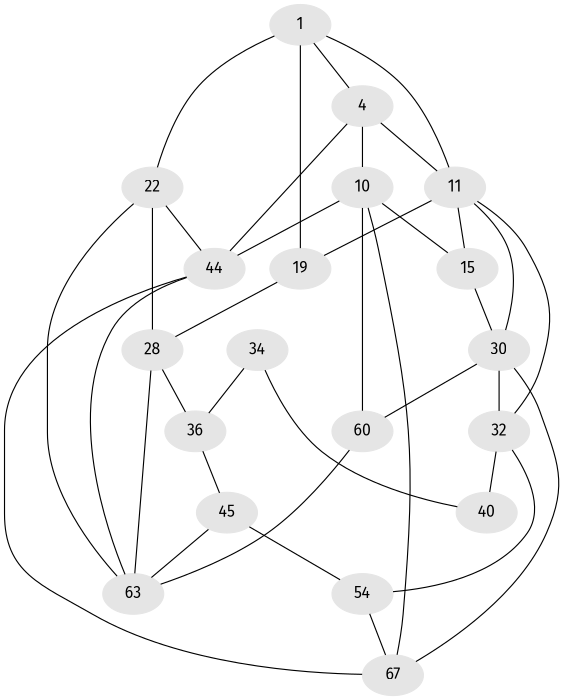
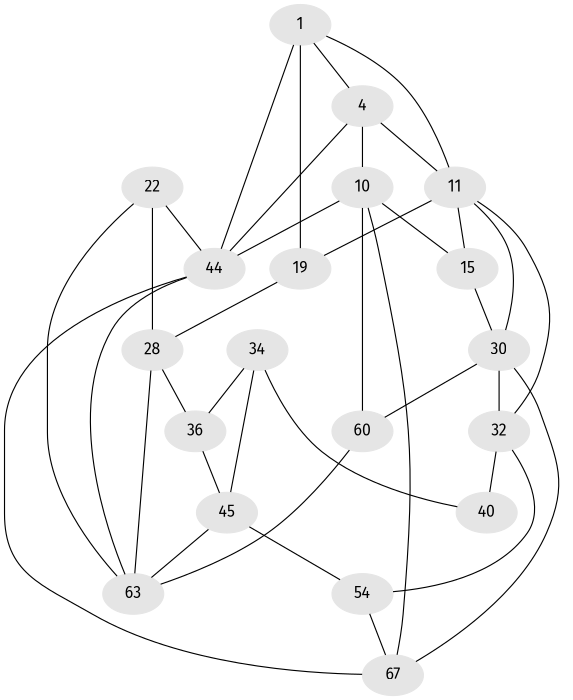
edge "1" -- "22": now "1" -- "44"
edge "34" -- "45": added
